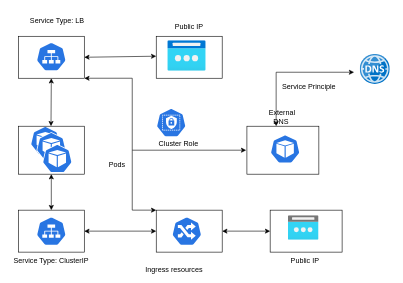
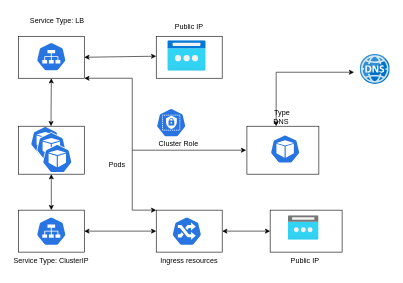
node "Service Principle": removed
node "External DNS": label "External DNS" -> "Type DNS"
node "Ingress resources": moved (174, 270) -> (189, 261)
